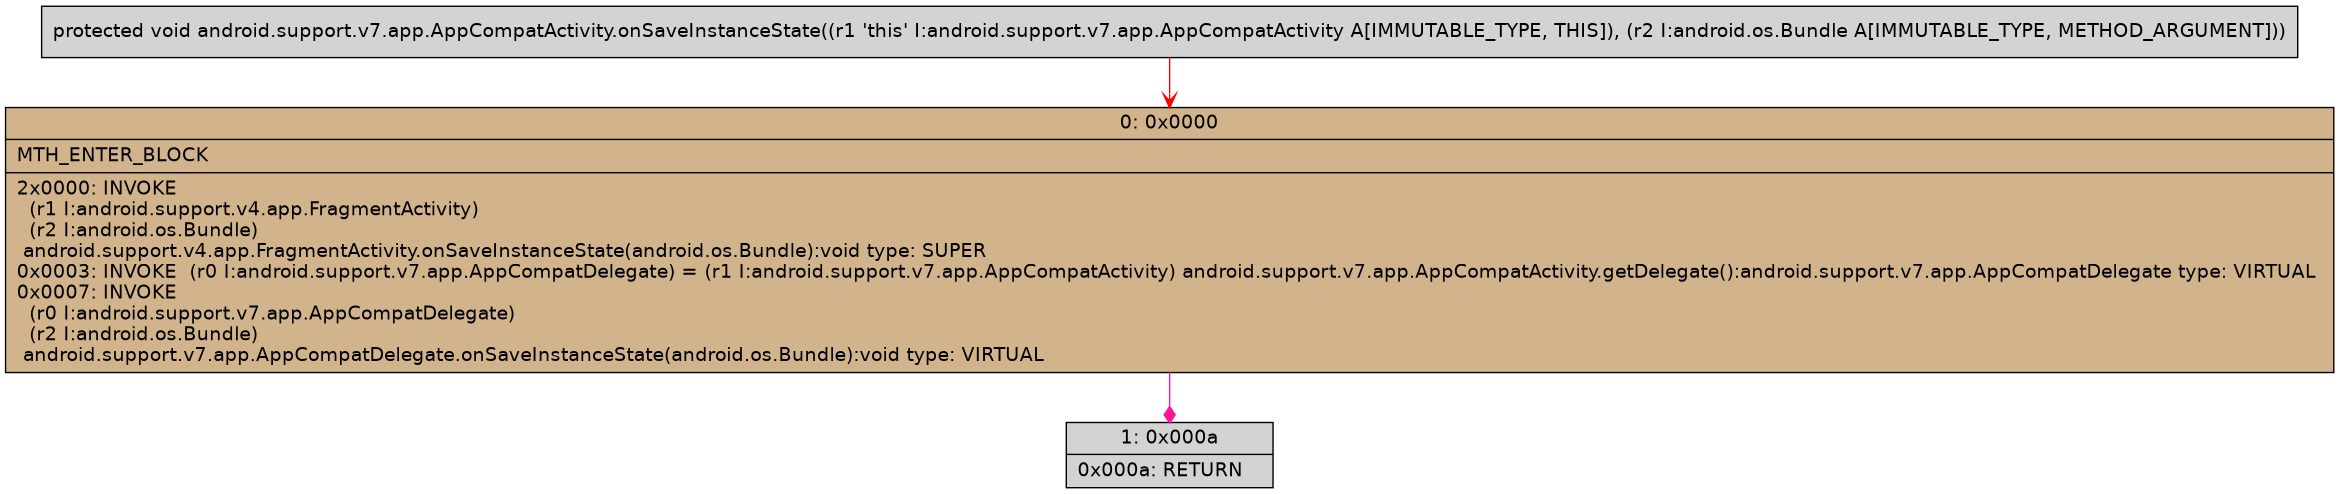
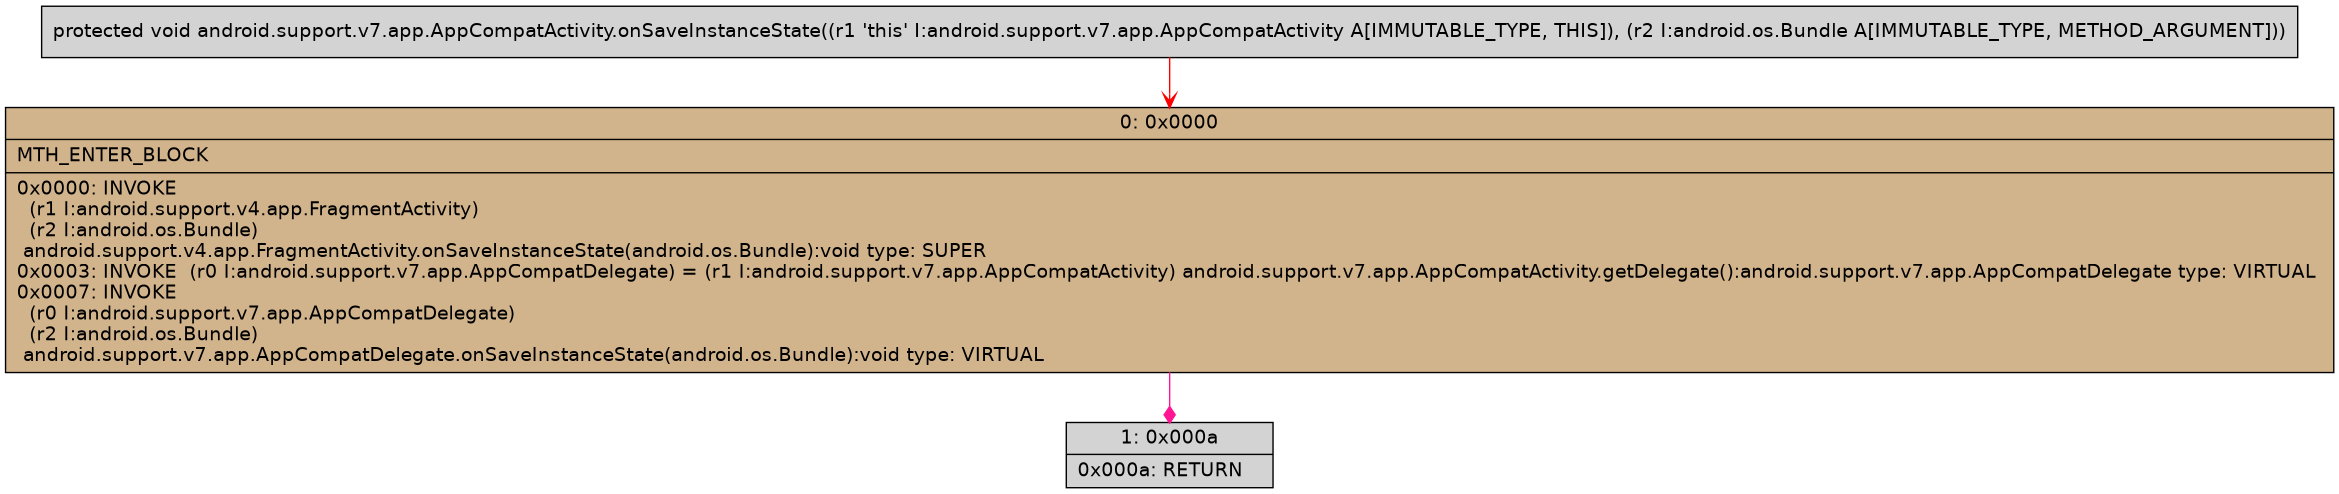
node "0: 0x0000": text "2x0000: INVOKE" -> "0x0000: INVOKE"
